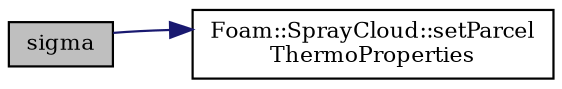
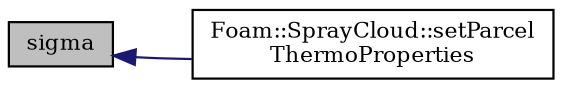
edge "sigma" -> "Foam::SprayCloud::setParcel ThermoProperties": reversed
